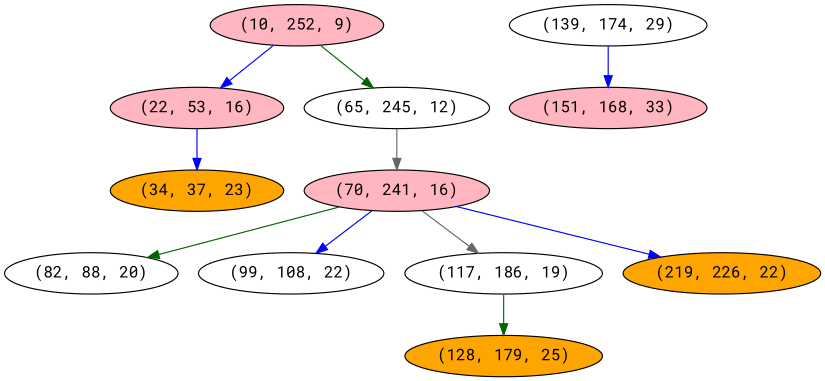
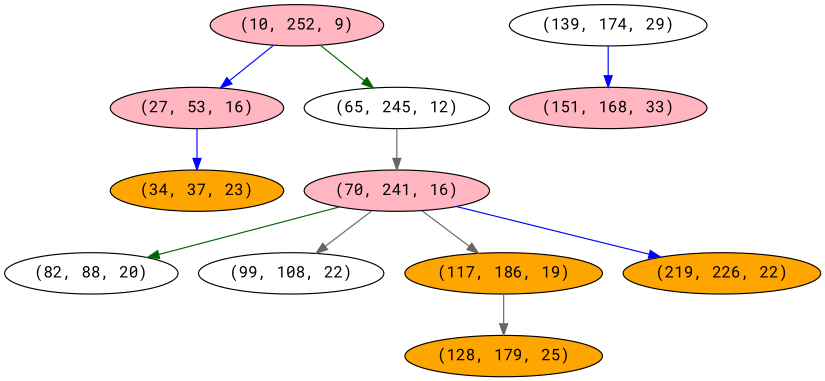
node "(22, 53, 16)": label "(22, 53, 16)" -> "(27, 53, 16)"
edge "(70, 241, 16)" -> "(99, 108, 22)": color blue -> gray40
node "(117, 186, 19)": fillcolor white -> orange
edge "(117, 186, 19)" -> "(128, 179, 25)": color darkgreen -> gray40
